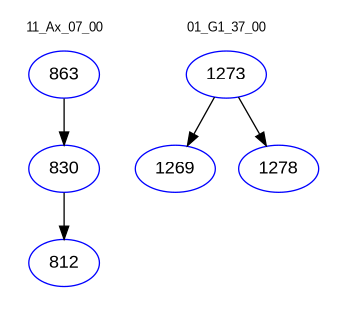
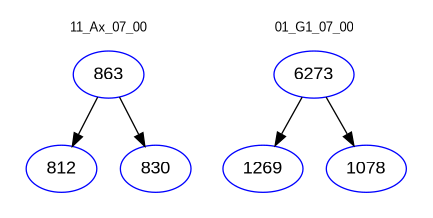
cluster "01_G1_37_00": label "01_G1_37_00" -> "01_G1_07_00"
node "1273": label "1273" -> "6273"
node "1278": label "1278" -> "1078"
edge "830" -> "812": now "863" -> "812"
